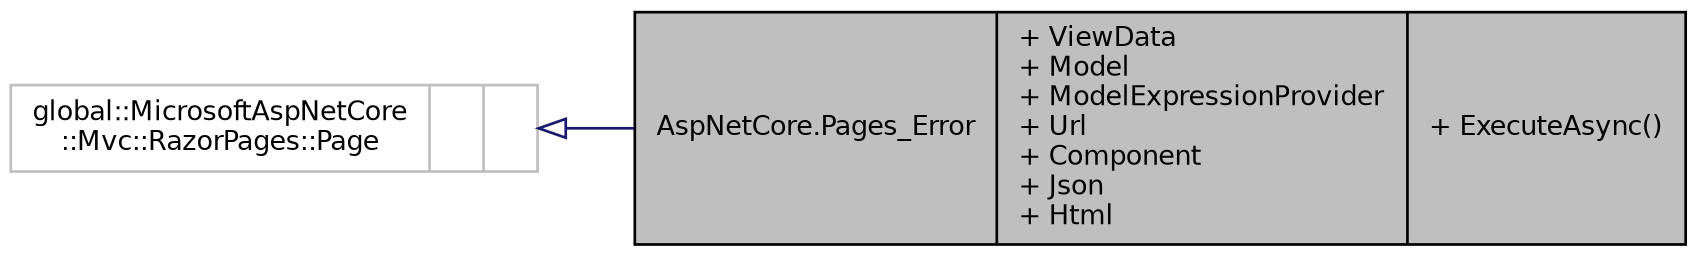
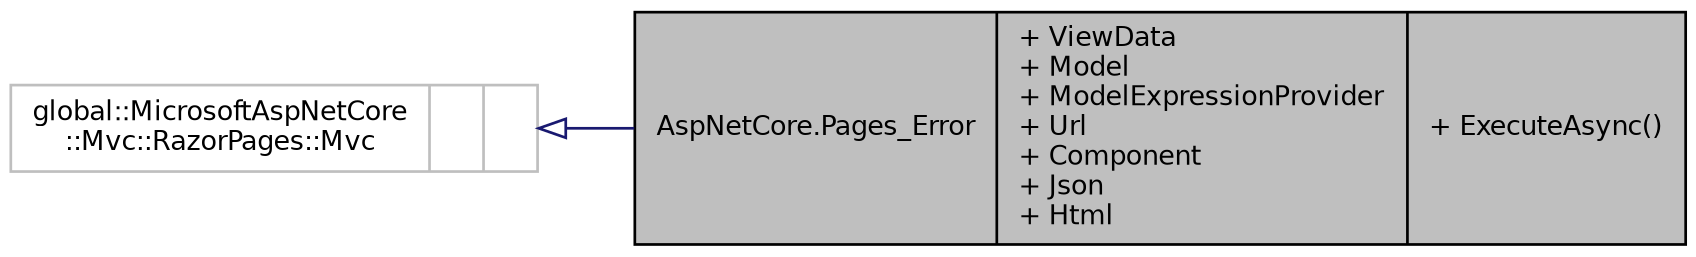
node "global::MicrosoftAspNetCore": text "::Mvc::RazorPages::Page" -> "::Mvc::RazorPages::Mvc"
